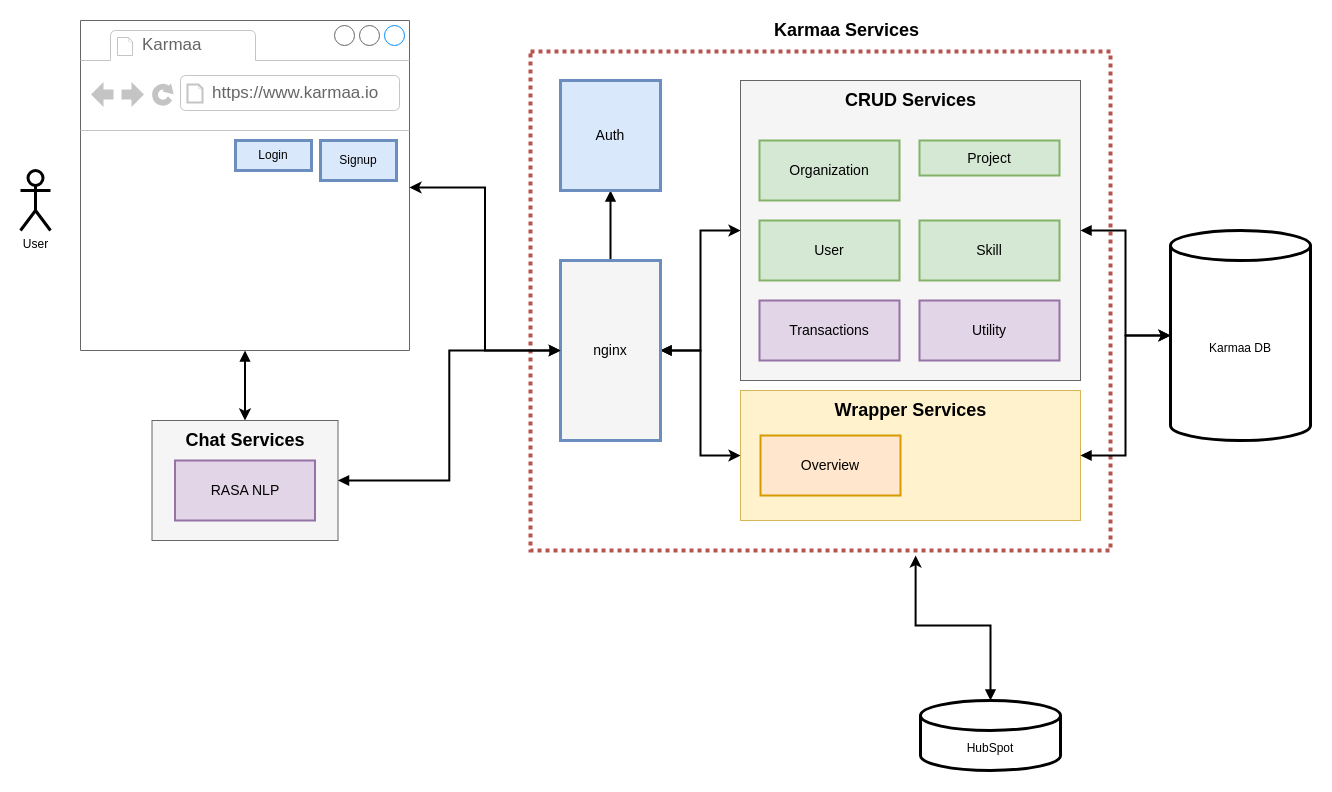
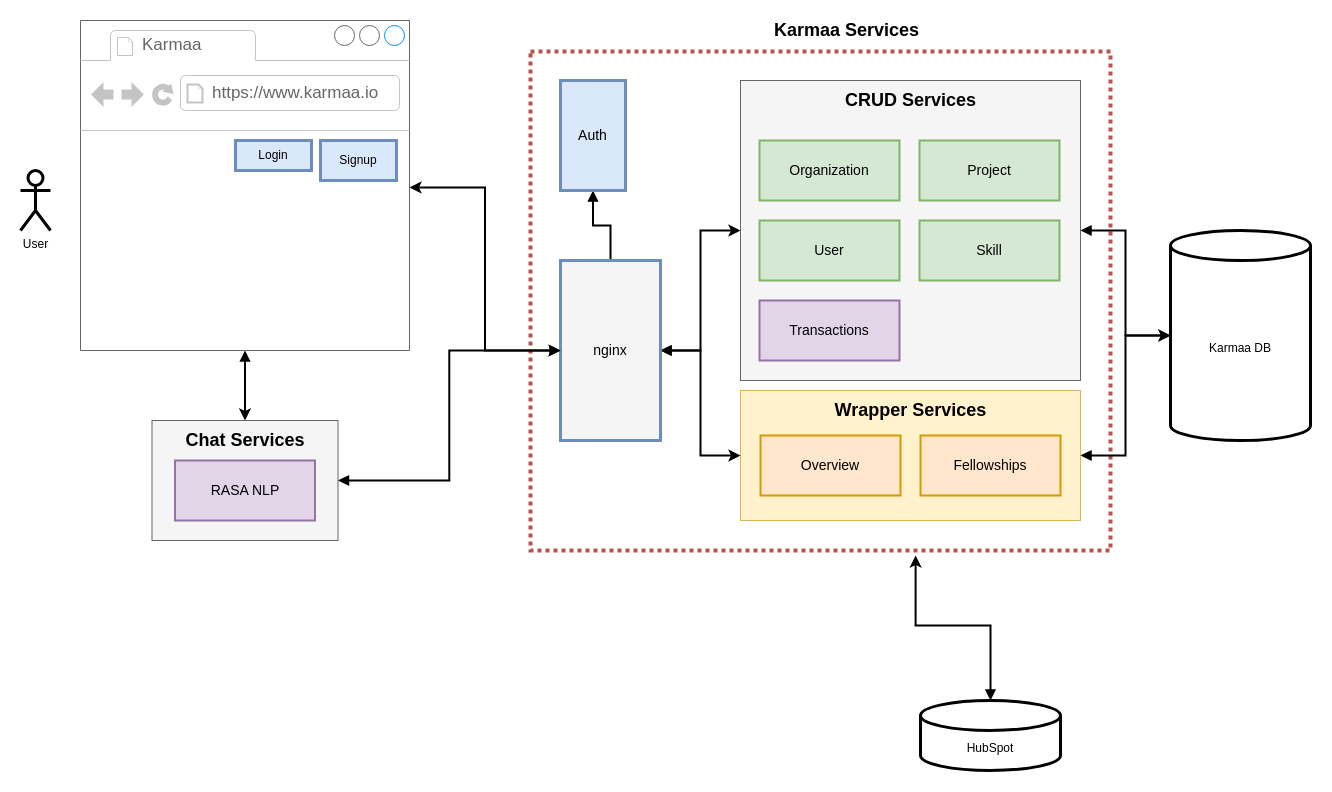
node "Auth": size 100x110 -> 65x110
node "Project": size 140x35 -> 140x60
node "Utility": removed
node "Fellowships": added
